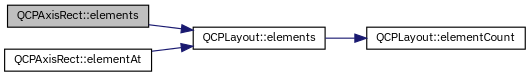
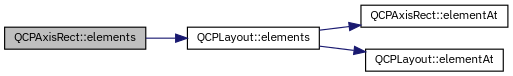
node "QCPLayout::elementCount": label "QCPLayout::elementCount" -> "QCPLayout::elementAt"
edge "QCPAxisRect::elementAt" -> "QCPLayout::elements": reversed
